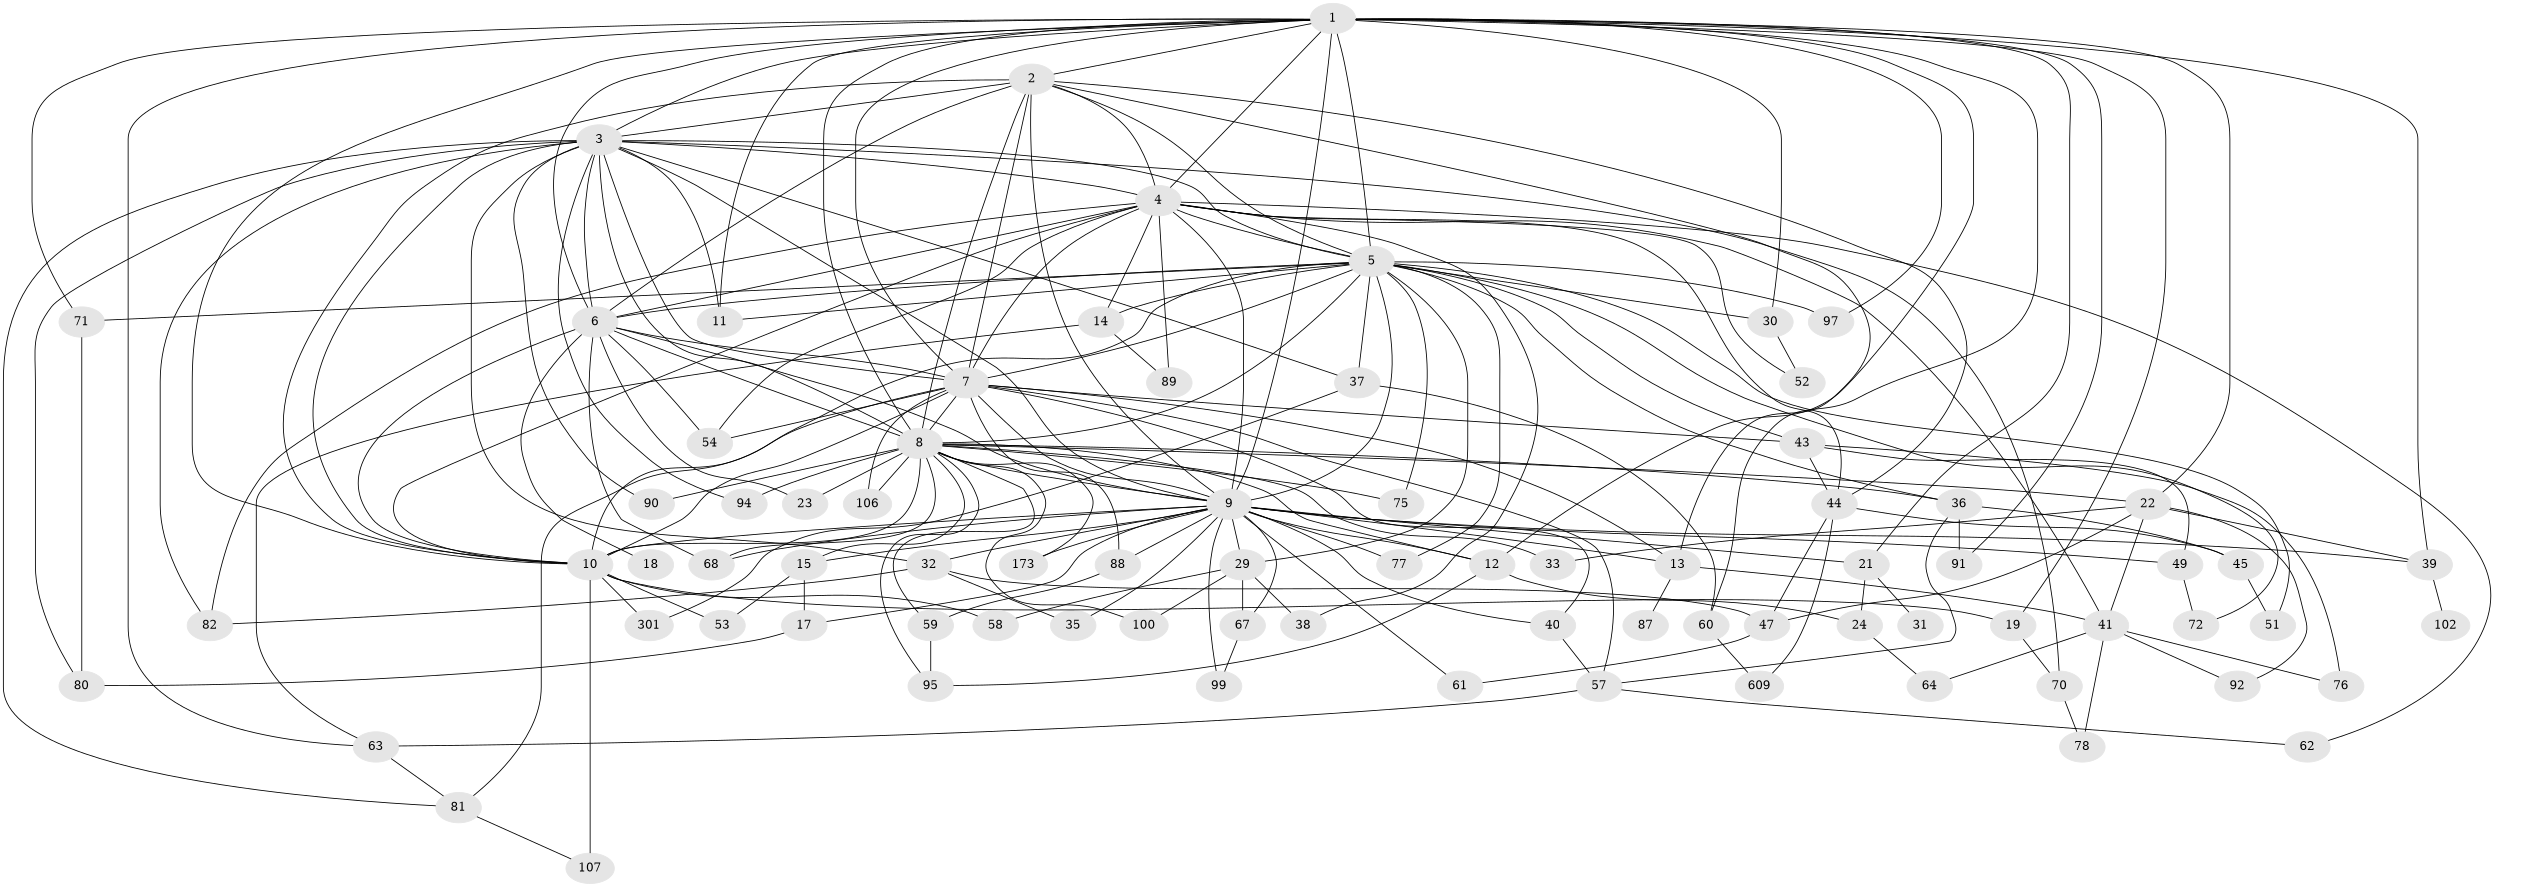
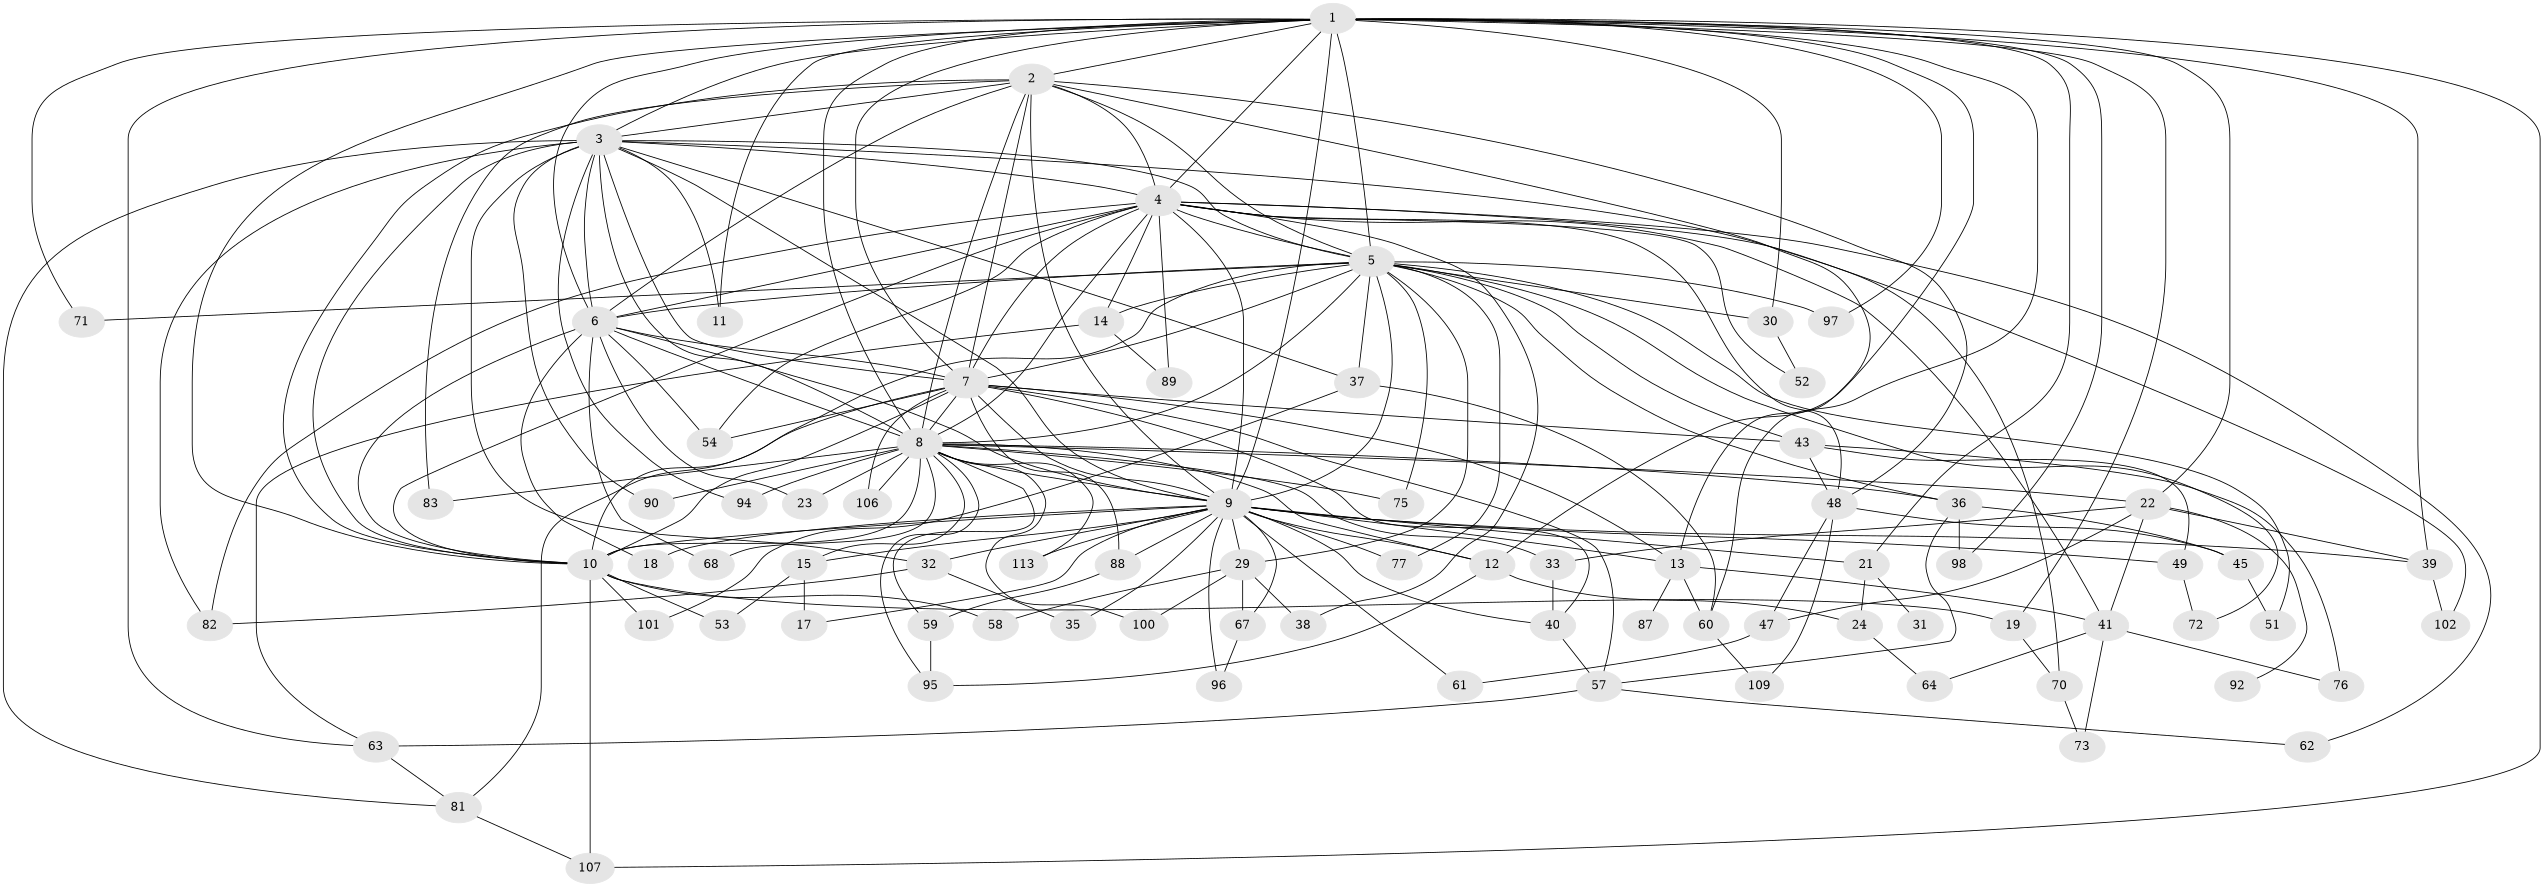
edge "5" -- "11": removed
edge "4" -- "102": added
edge "4" -- "8": added
node "83": added
node "44": label "44" -> "48"
edge "9" -- "68": now "9" -- "18"
node "173": label "173" -> "113"
node "91": label "91" -> "98"
edge "32" -- "47": removed
edge "13" -- "60": added
edge "33" -- "40": added
node "301": label "301" -> "101"
edge "41" -- "92": removed
node "80": removed
node "99": label "99" -> "96"
node "609": label "609" -> "109"
node "78": label "78" -> "73"
edge "1" -- "107": added
